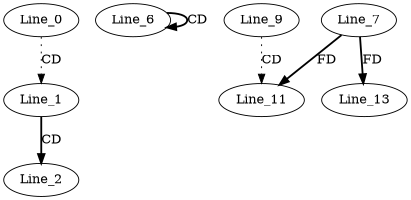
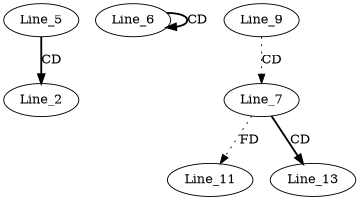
node "Line_0": removed
edge "Line_9" -> "Line_11": now "Line_9" -> "Line_7"
edge "Line_7" -> "Line_11": style bold -> dotted
edge "Line_7" -> "Line_13": label "FD" -> "CD"
node "Line_1": label "Line_1" -> "Line_5"
